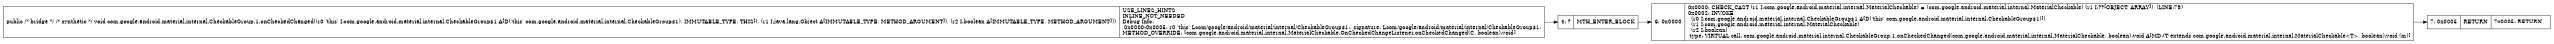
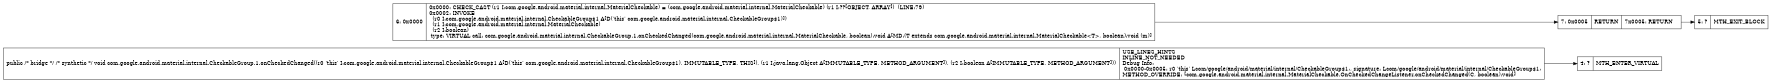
node "4: ?": text "MTH_ENTER_BLOCK" -> "MTH_ENTER_VIRTUAL"
edge "4: ?" -> "6: 0x0000": removed
node "5: ?": added
